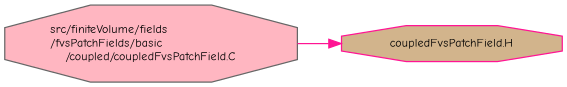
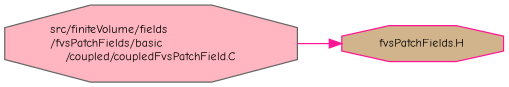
node "coupledFvsPatchField.H": label "coupledFvsPatchField.H" -> "fvsPatchFields.H"
